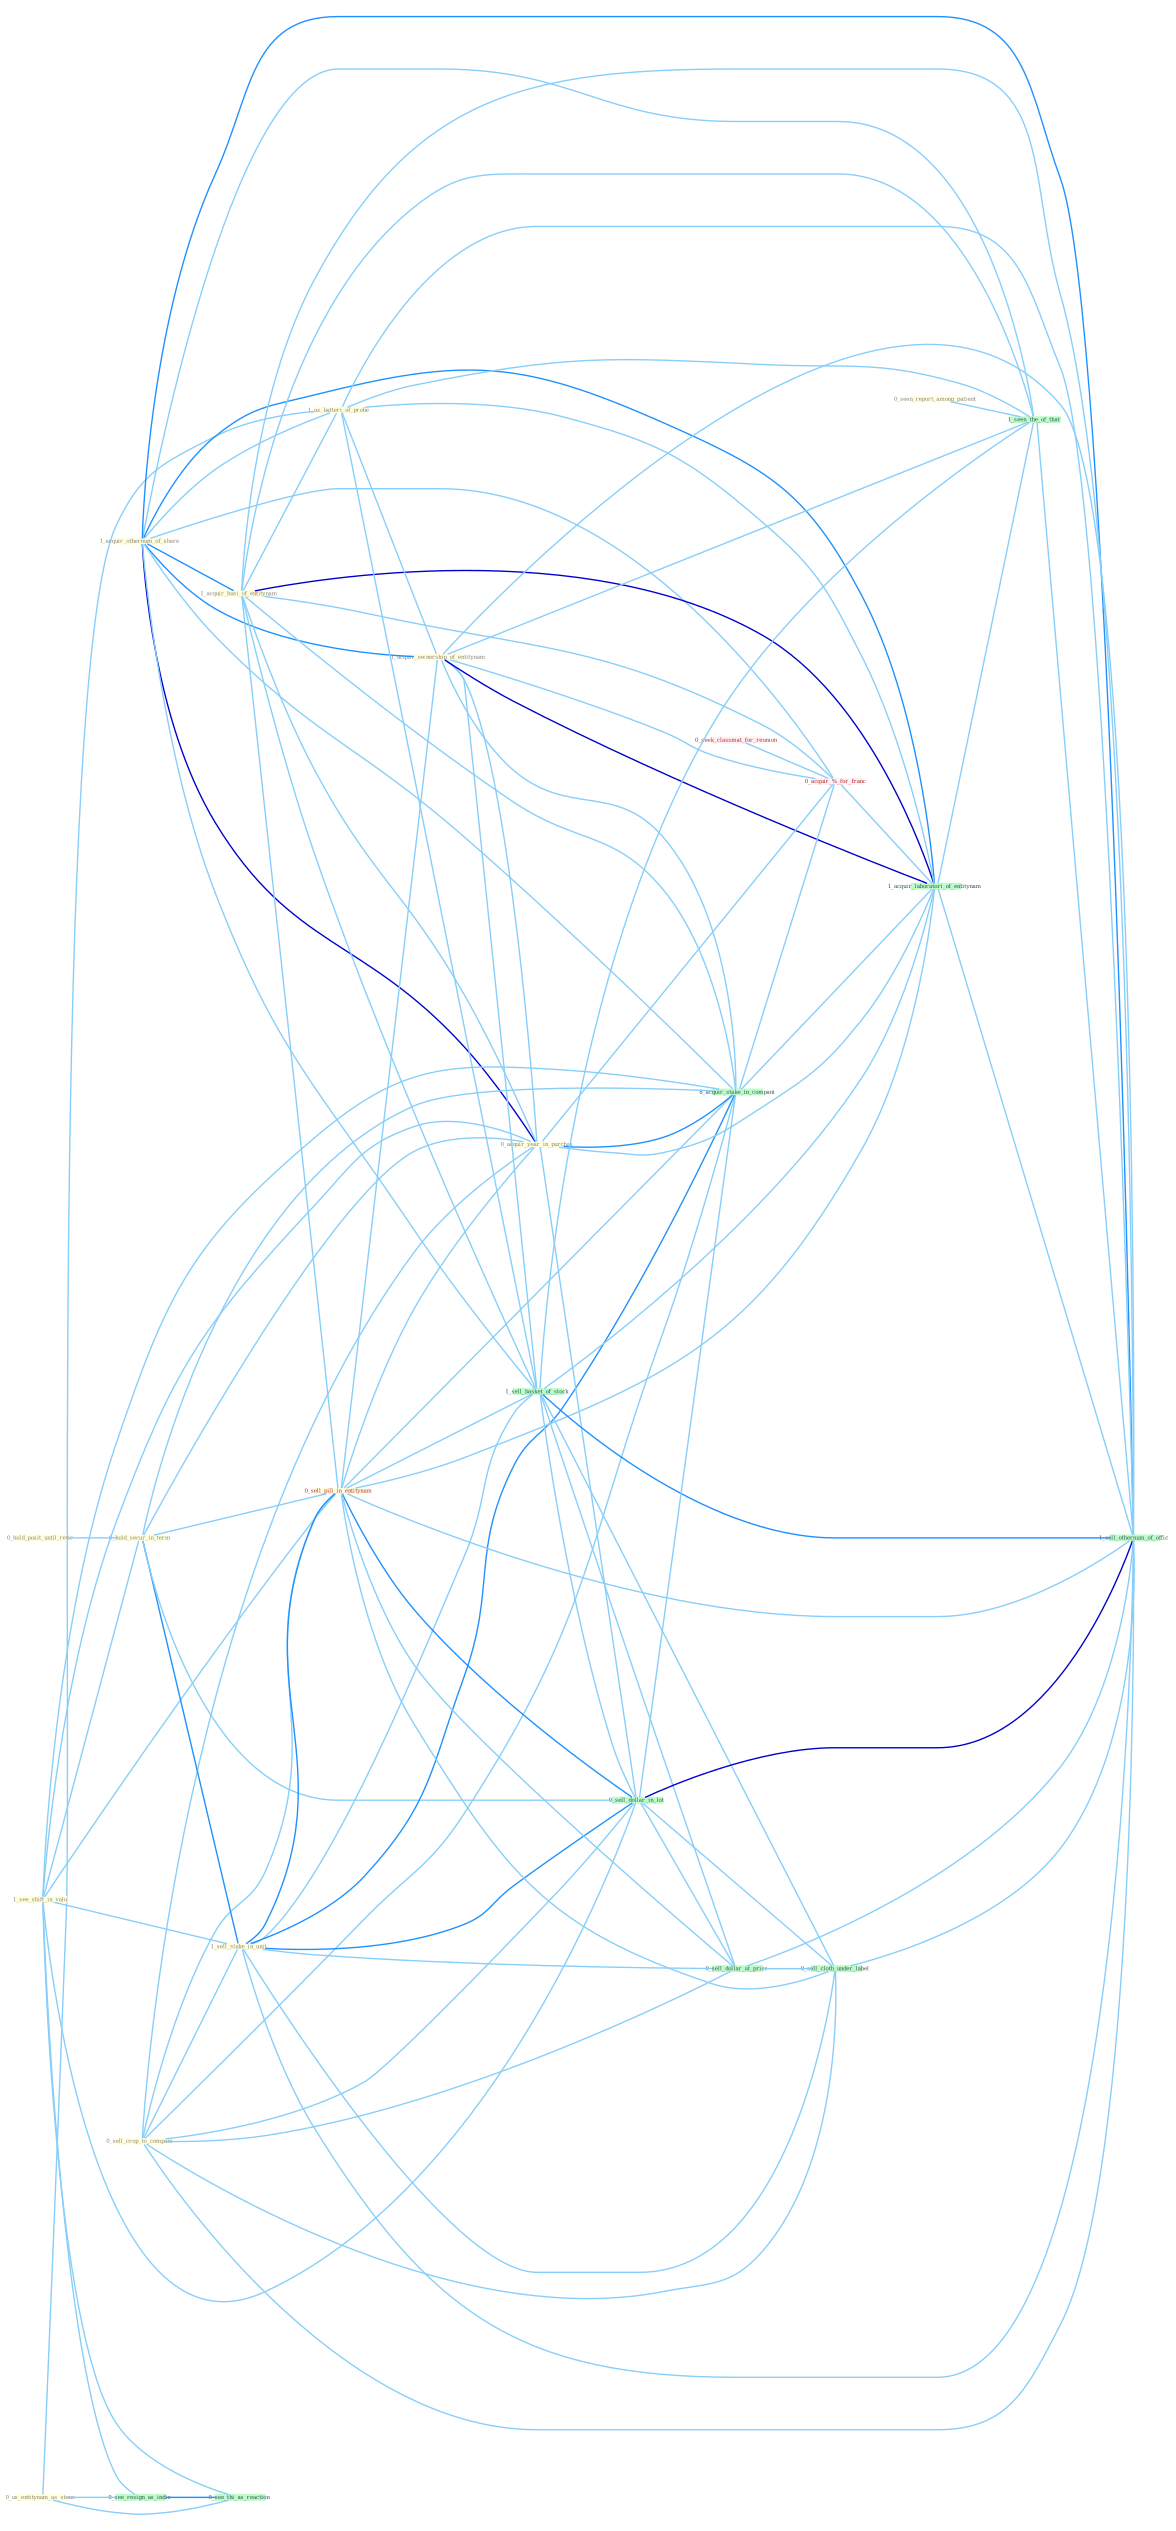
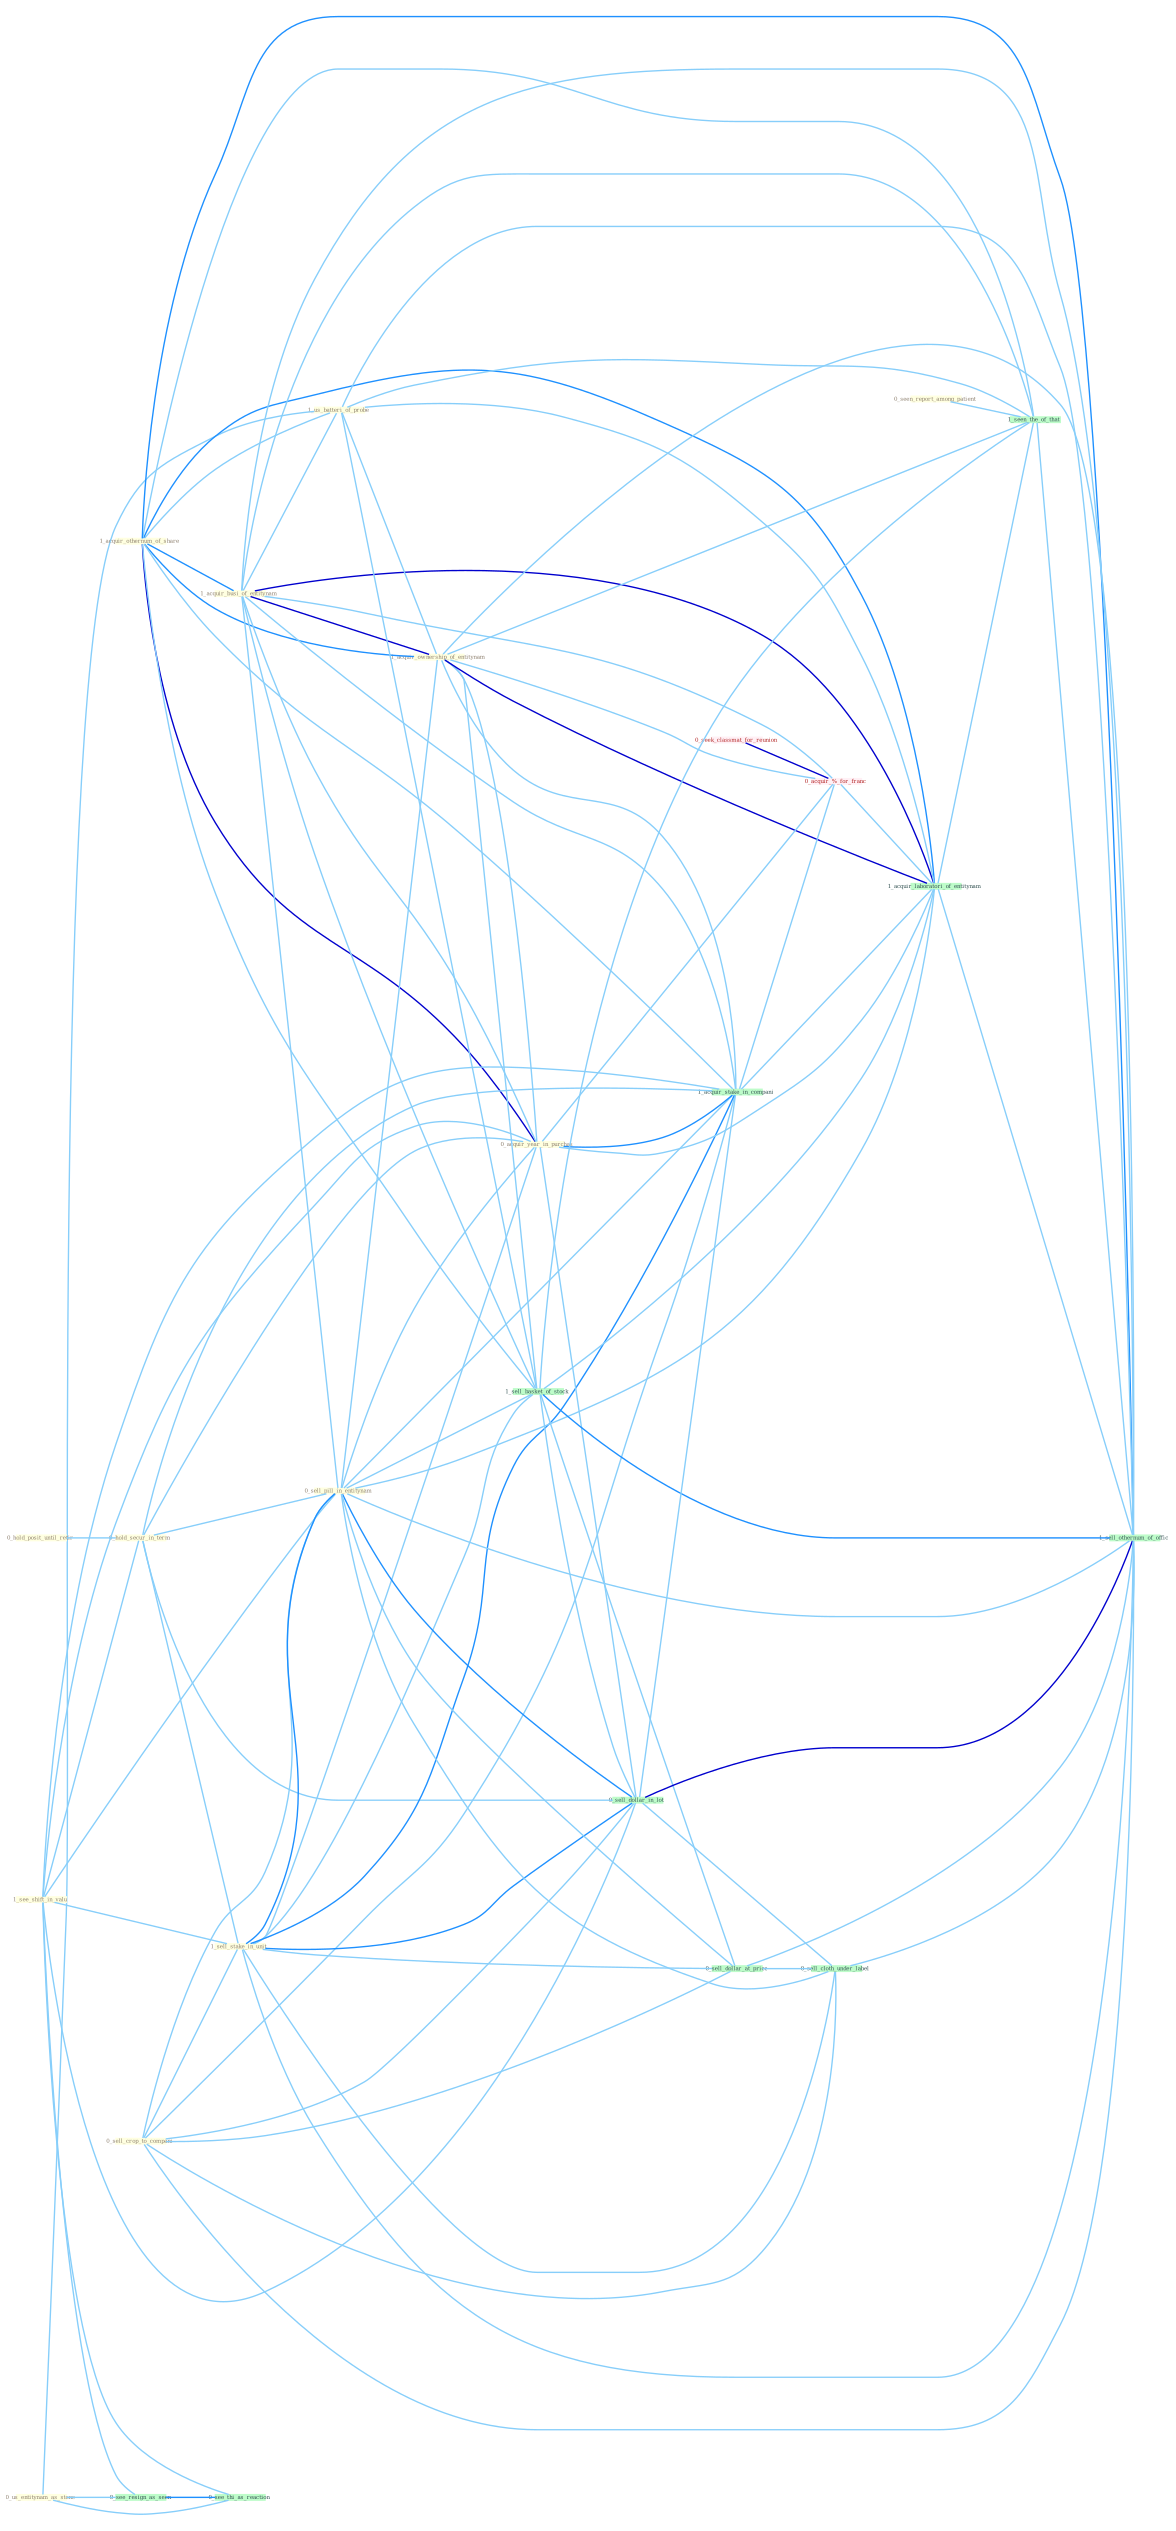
edge "1_acquir_othernum_of_share" -- "0_acquir_%_for_franc": removed
edge "1_acquir_busi_of_entitynam" -- "1_acquir_ownership_of_entitynam": added
edge "0_seek_classmat_for_reunion" -- "0_acquir_%_for_franc": color #87cefa -> #0000cd
node "8_acquir_stake_in_compani": label "8_acquir_stake_in_compani" -> "1_acquir_stake_in_compani"
node "0_sell_pill_in_entitynam": fontcolor #b22222 -> #8b7d6b
edge "0_acquir_year_in_purchas" -- "0_sell_crop_to_compani": now "0_acquir_year_in_purchas" -- "1_sell_stake_in_unit"
edge "1_sell_basket_of_stock" -- "0_sell_cloth_under_label": removed
edge "0_hold_secur_in_term" -- "1_sell_stake_in_unit": color #1e90ff -> #87cefa
edge "0_sell_dollar_in_lot" -- "0_sell_dollar_at_price": removed
node "0_see_resign_as_indic": label "0_see_resign_as_indic" -> "0_see_resign_as_seen"
